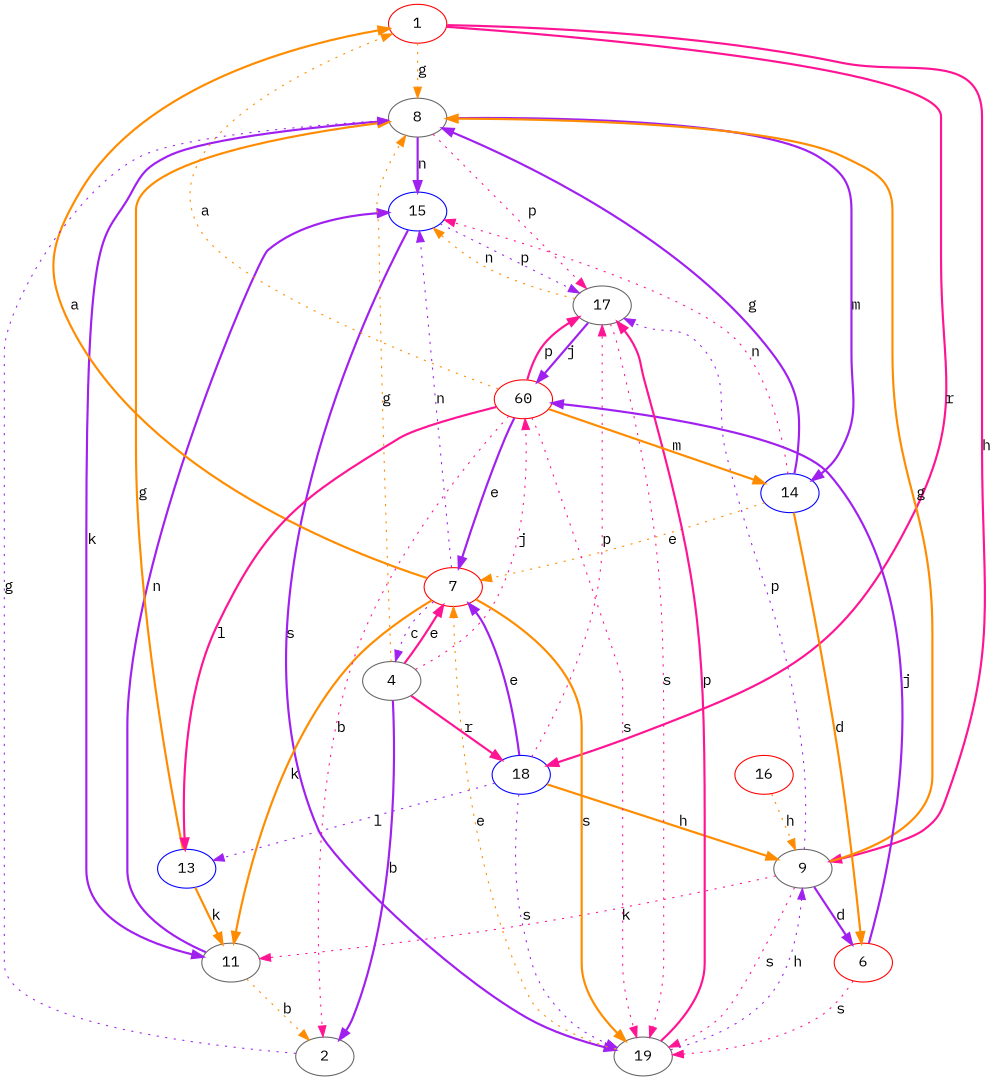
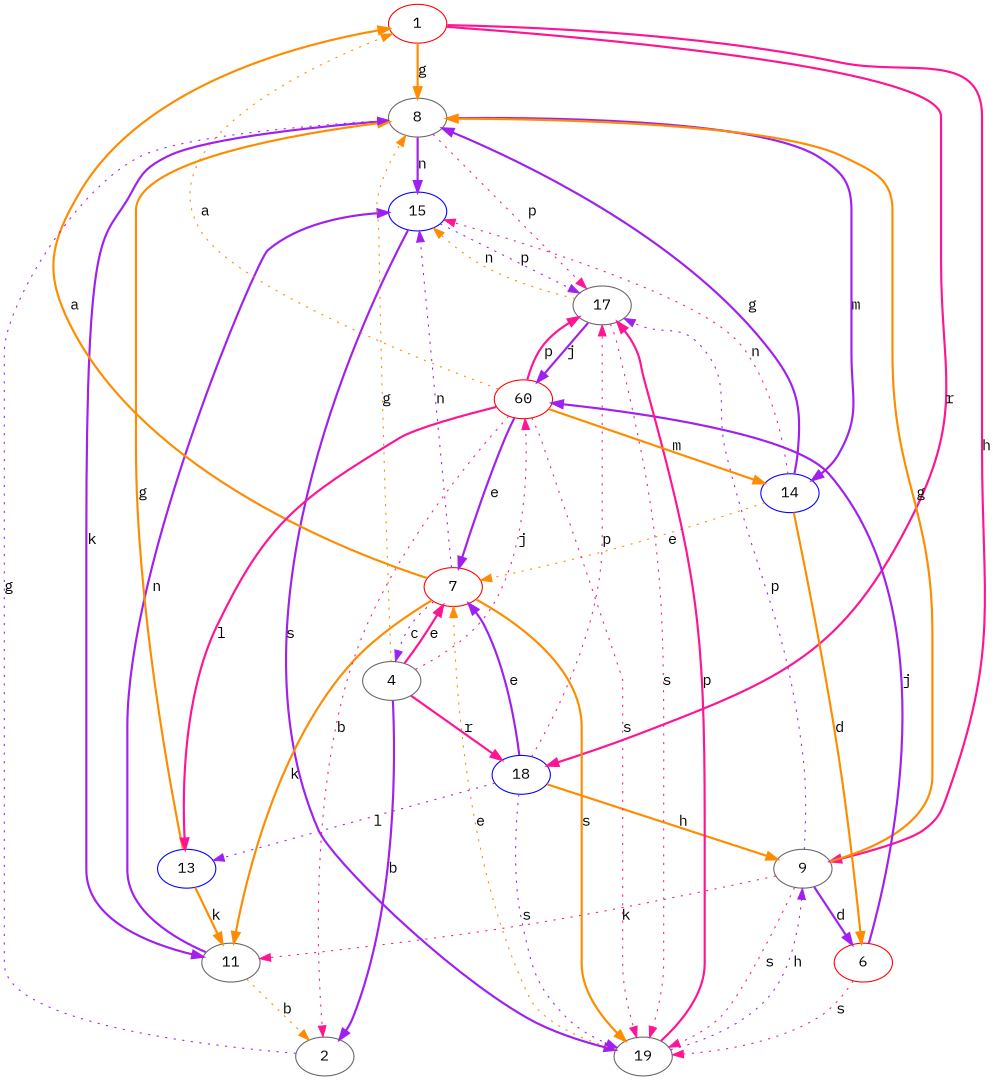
edge "1" -> "8": style dotted -> bold
node "16": removed
